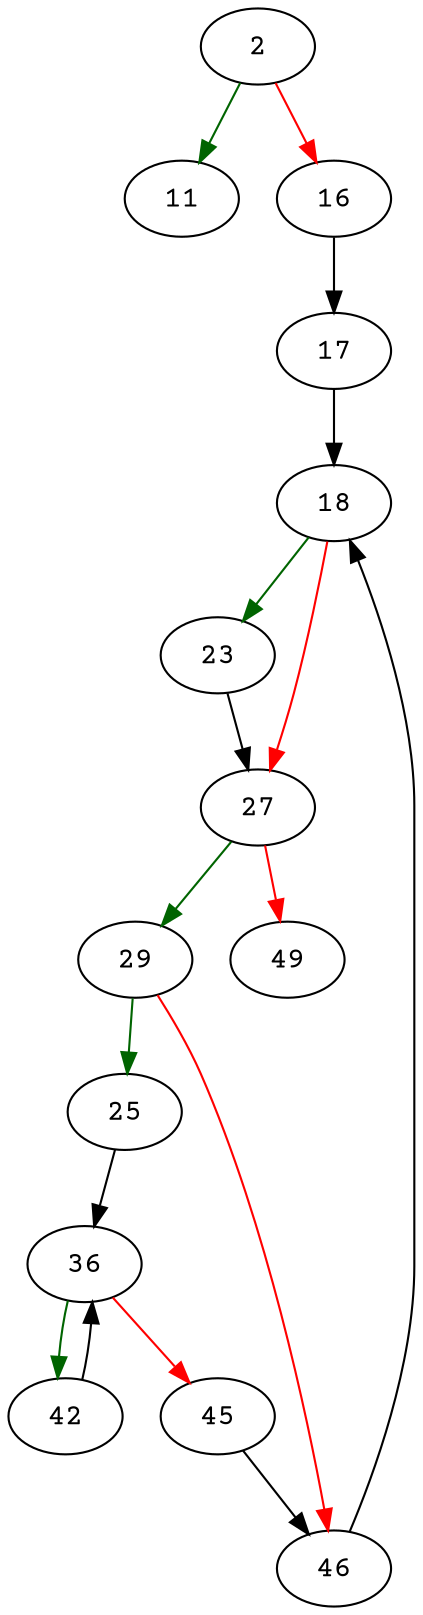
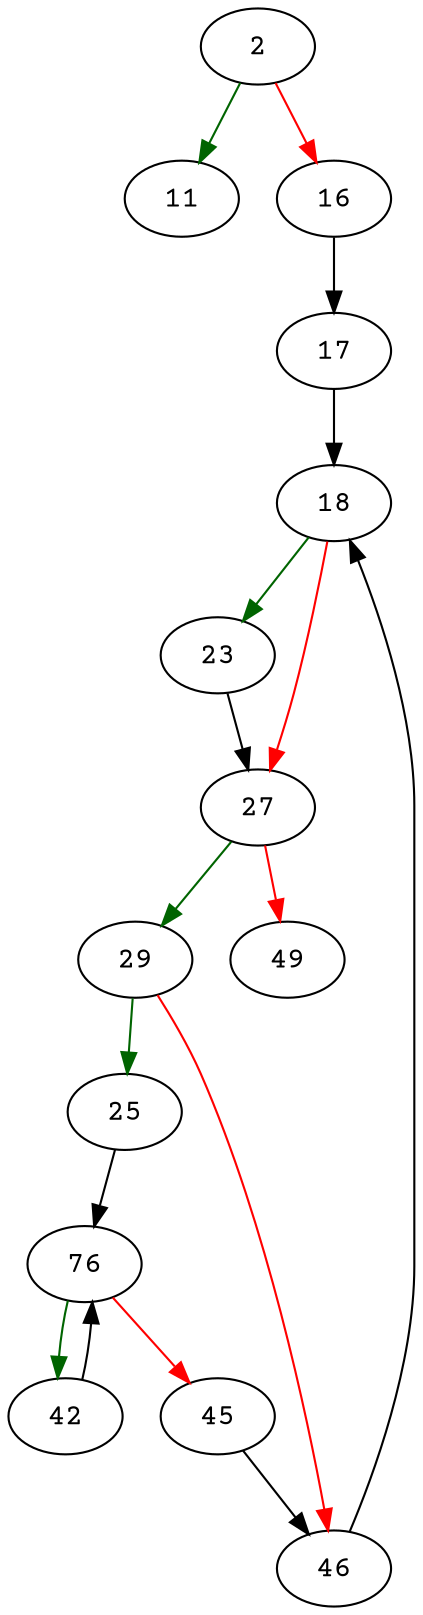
node "36": label "36" -> "76"
